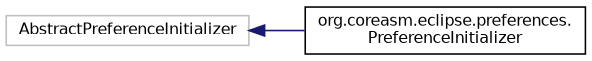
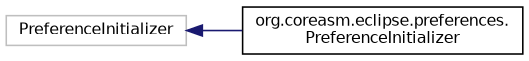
node "AbstractPreferenceInitializer": label "AbstractPreferenceInitializer" -> "PreferenceInitializer"
